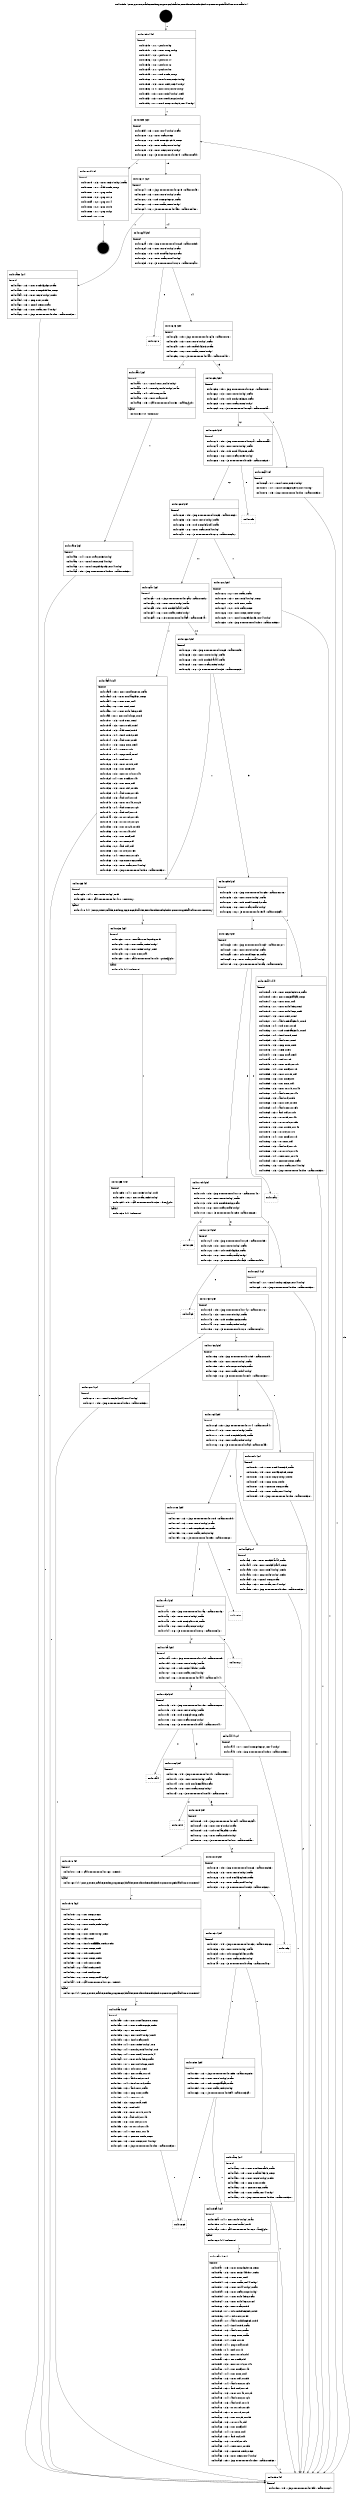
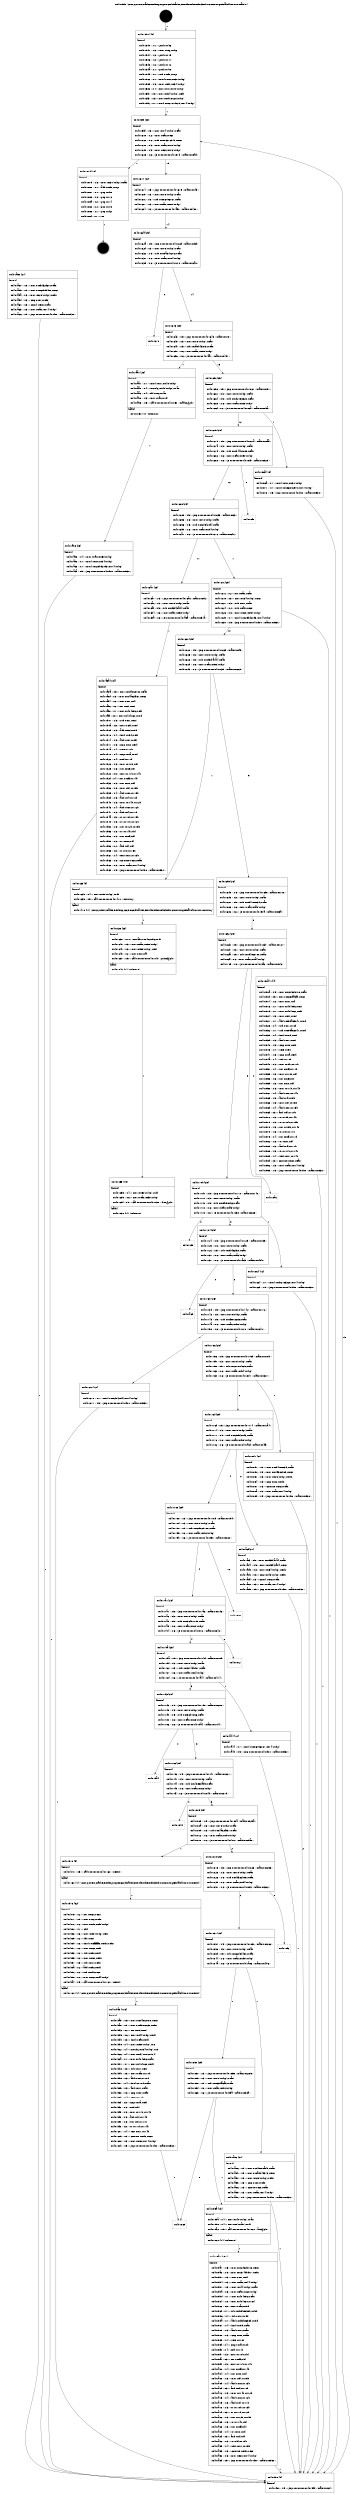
edge "0x401614 [22]" -> "0x401a50 [27]": removed, label "1"
edge "0x4016a7 [25]" -> "0x4016c0 [25]": now "0x401c1c [25]" -> "0x4016c0 [25]"
edge "0x4016d9 [25]" -> "0x40190a [144]": removed, label "1"
edge "0x401724 [25]" -> "0x40173d [25]": added, label "8"
